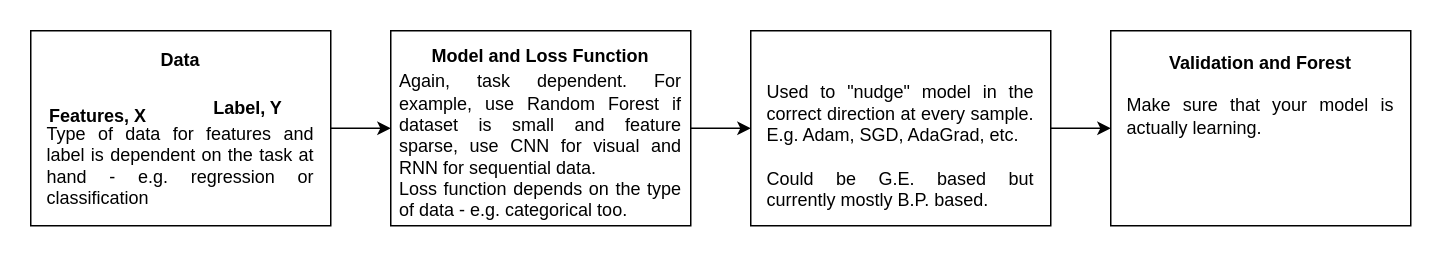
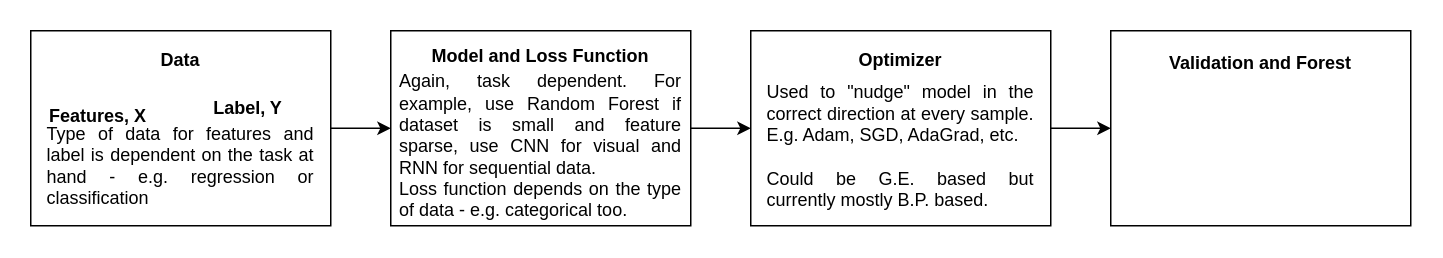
node "Optimizer": added
node "Make sure that your model is actually learning.": removed
